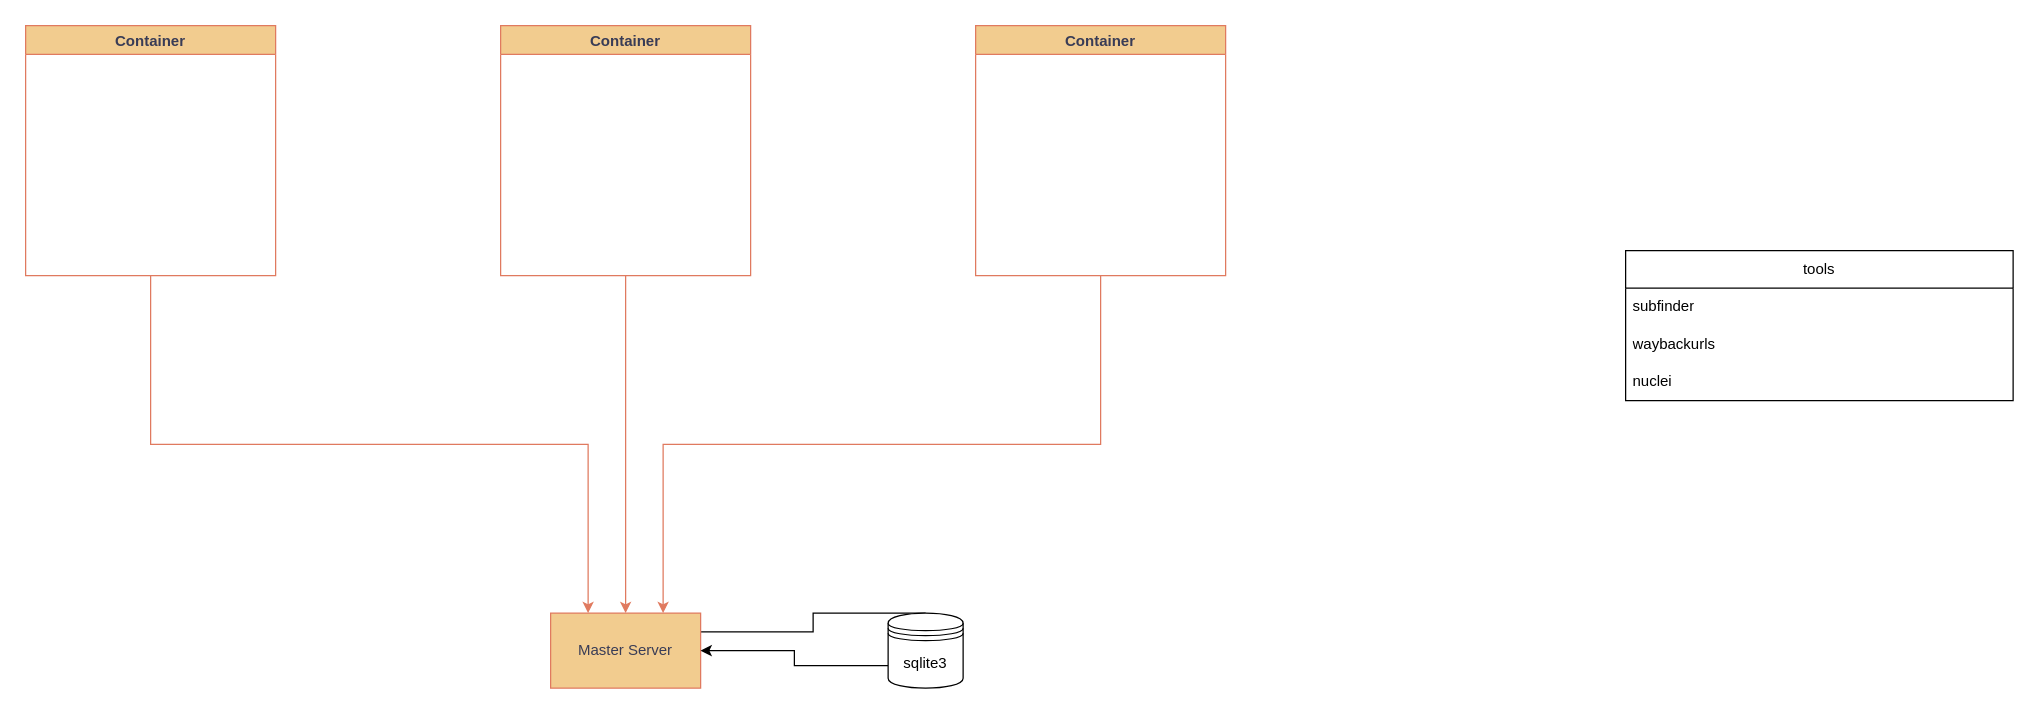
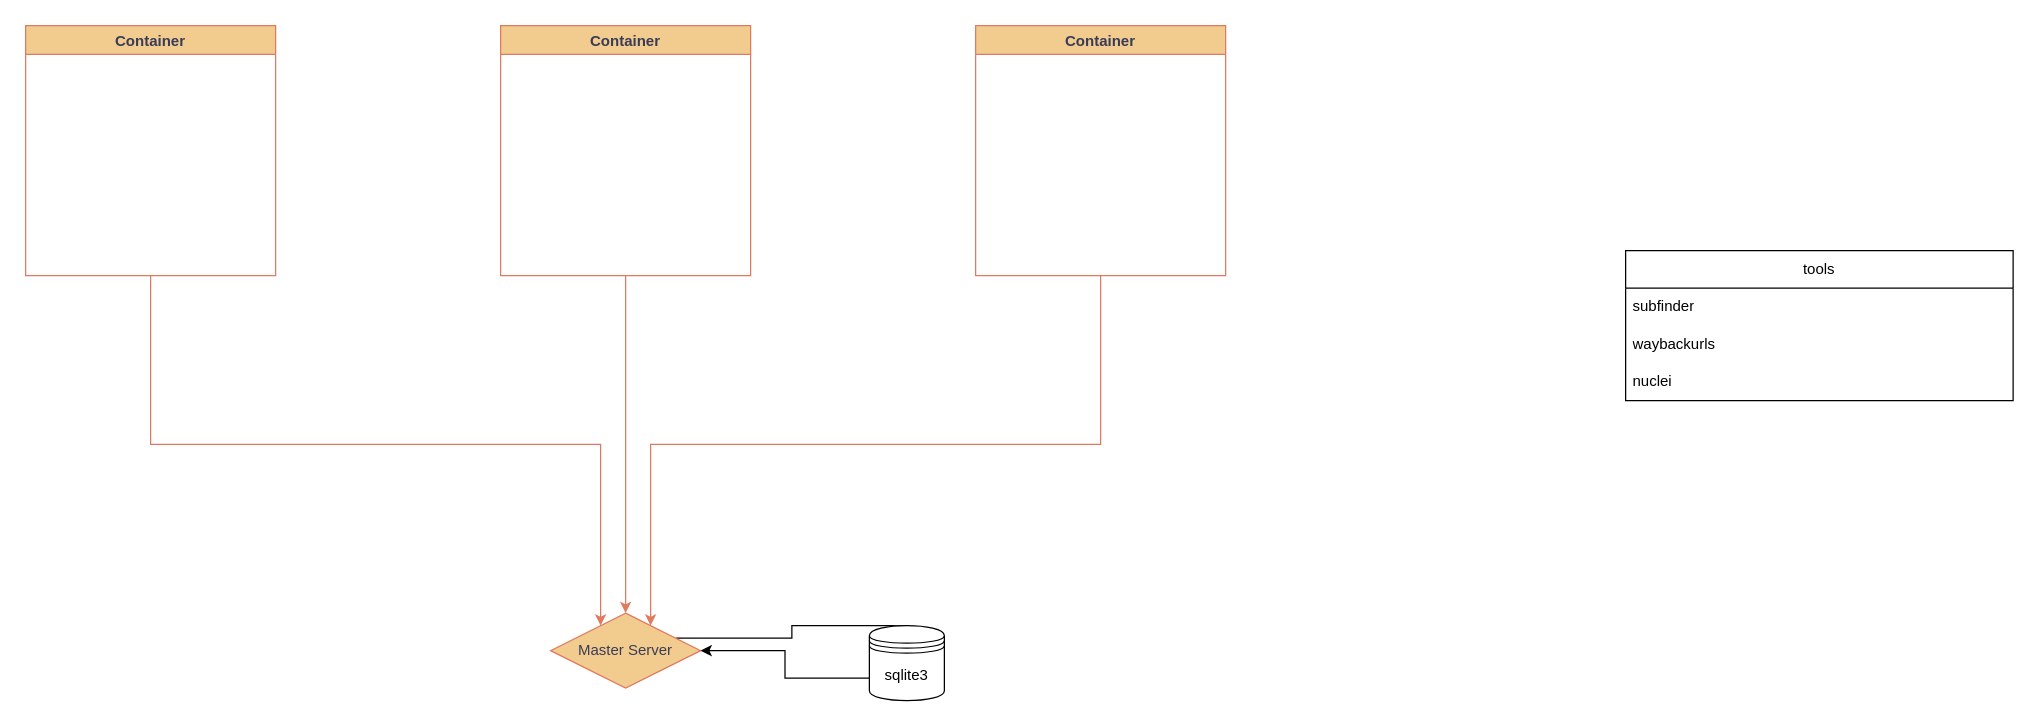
node "Master Server": shape rectangle -> diamond
node "sqlite3": moved (926, 651) -> (907, 663)
